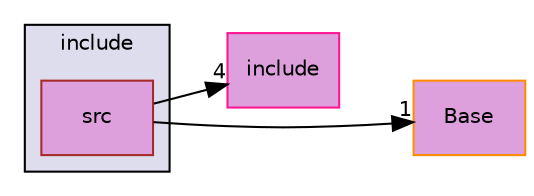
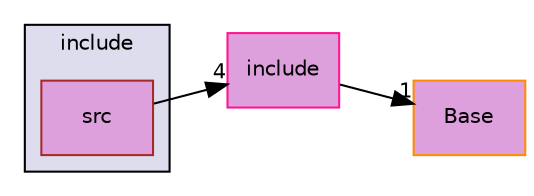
edge "src" -> "Base": now "include" -> "Base"
